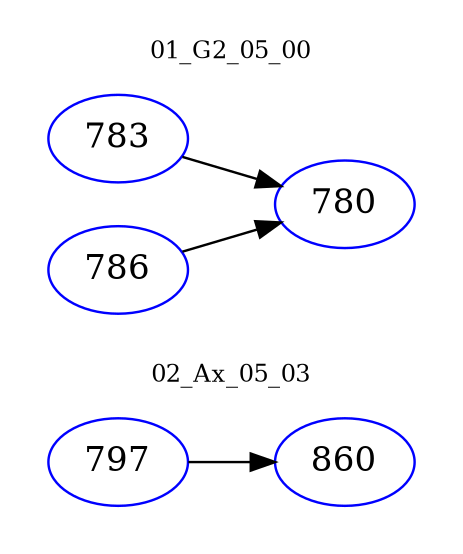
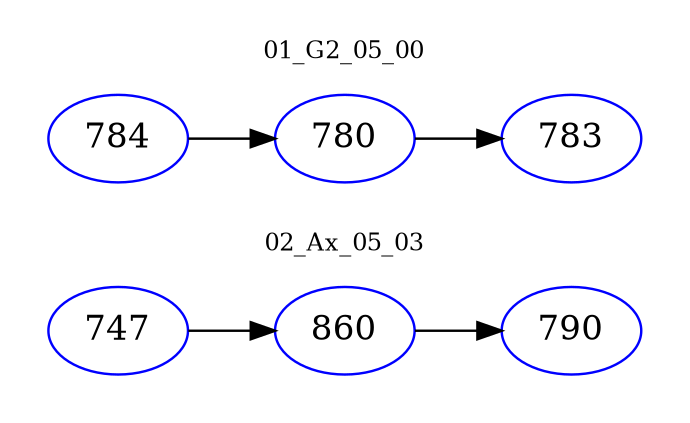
edge "783" -> "780": reversed
node "786": label "786" -> "784"
node "790": added
node "797": label "797" -> "747"
